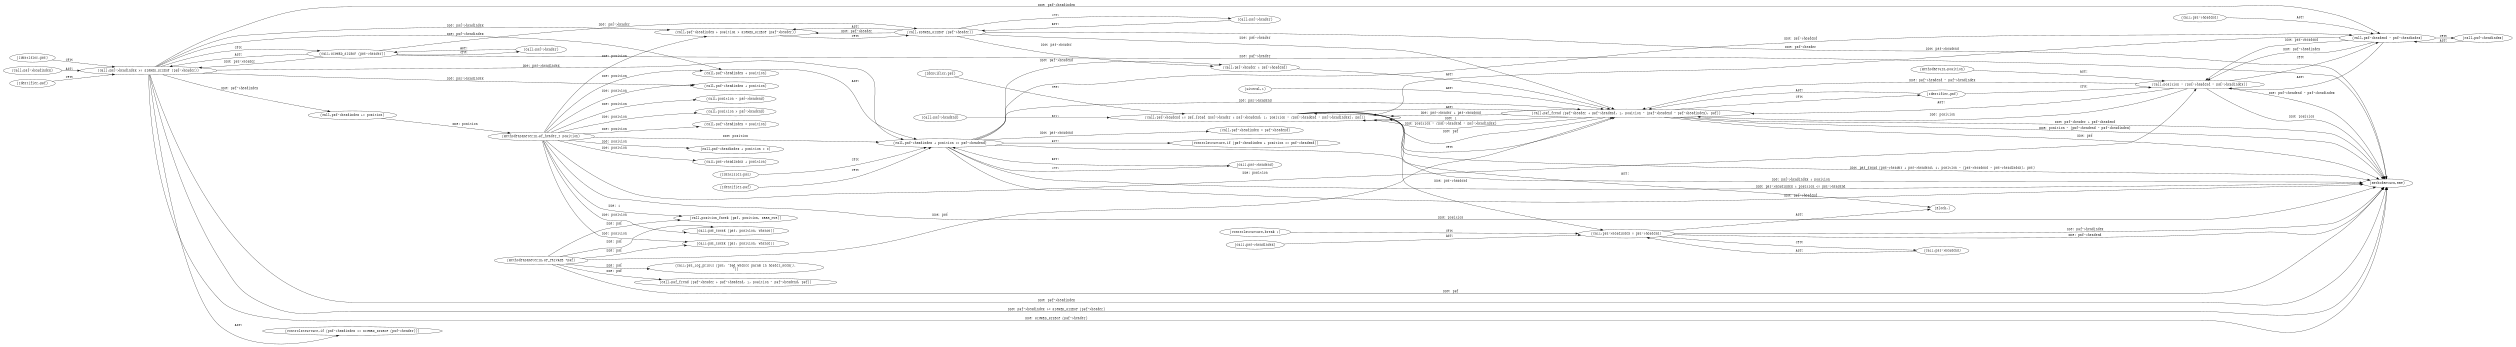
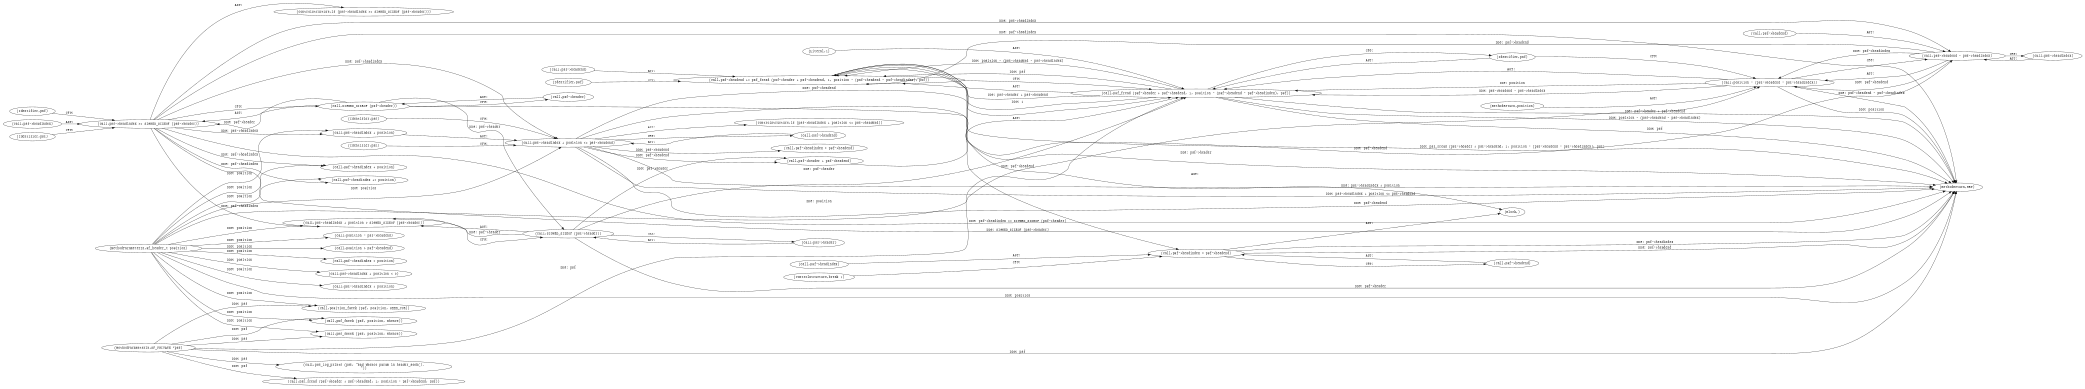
edge "(Call,psf->headindex += position)" -> "(MethodParameterIn,sf_header_t position)": reversed
edge "(MethodParameterIn,sf_header_t position)" -> "(Call,position_fseek (psf, position, SEEK_CUR))": label "DDG: 1" -> "DDG: position"
